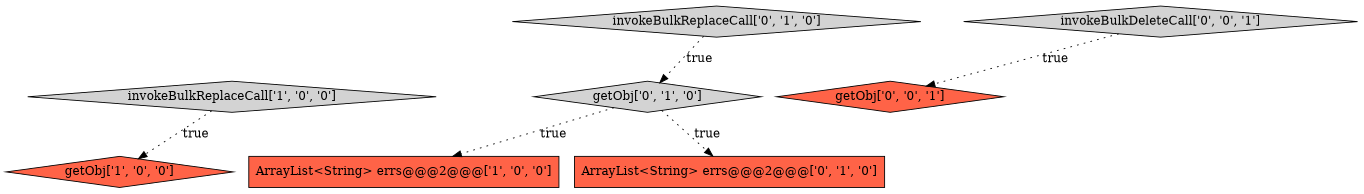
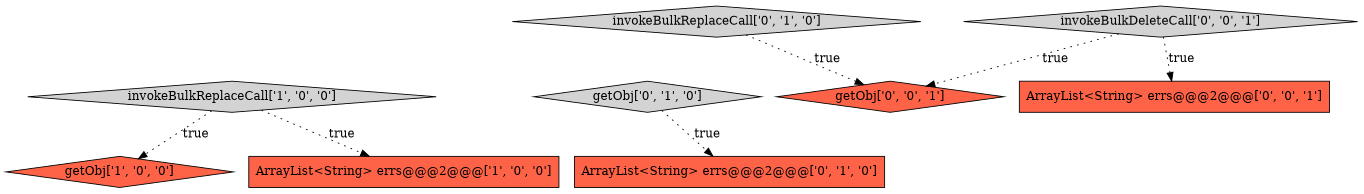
edge "invokeBulkReplaceCall['0', '1', '0']" -> "getObj['0', '1', '0']": now "invokeBulkReplaceCall['0', '1', '0']" -> "getObj['0', '0', '1']"
node "ArrayList<String> errs@@@2@@@['0', '0', '1']": added
edge "getObj['0', '1', '0']" -> "ArrayList<String> errs@@@2@@@['1', '0', '0']": now "invokeBulkReplaceCall['1', '0', '0']" -> "ArrayList<String> errs@@@2@@@['1', '0', '0']"
